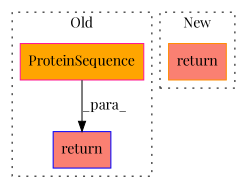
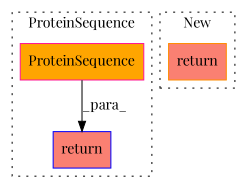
cluster "Old": label "Old" -> "ProteinSequence"
